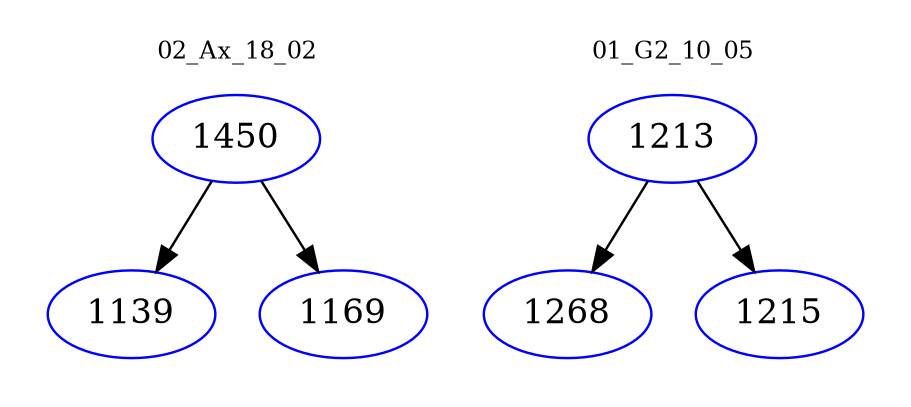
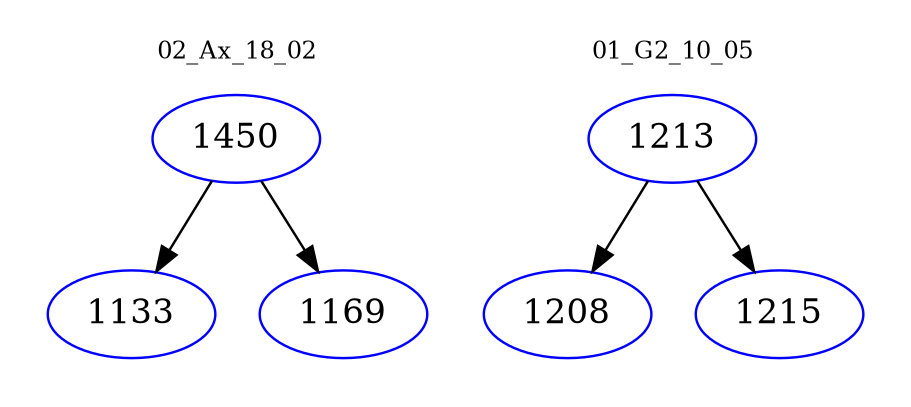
node "1139": label "1139" -> "1133"
node "1268": label "1268" -> "1208"
